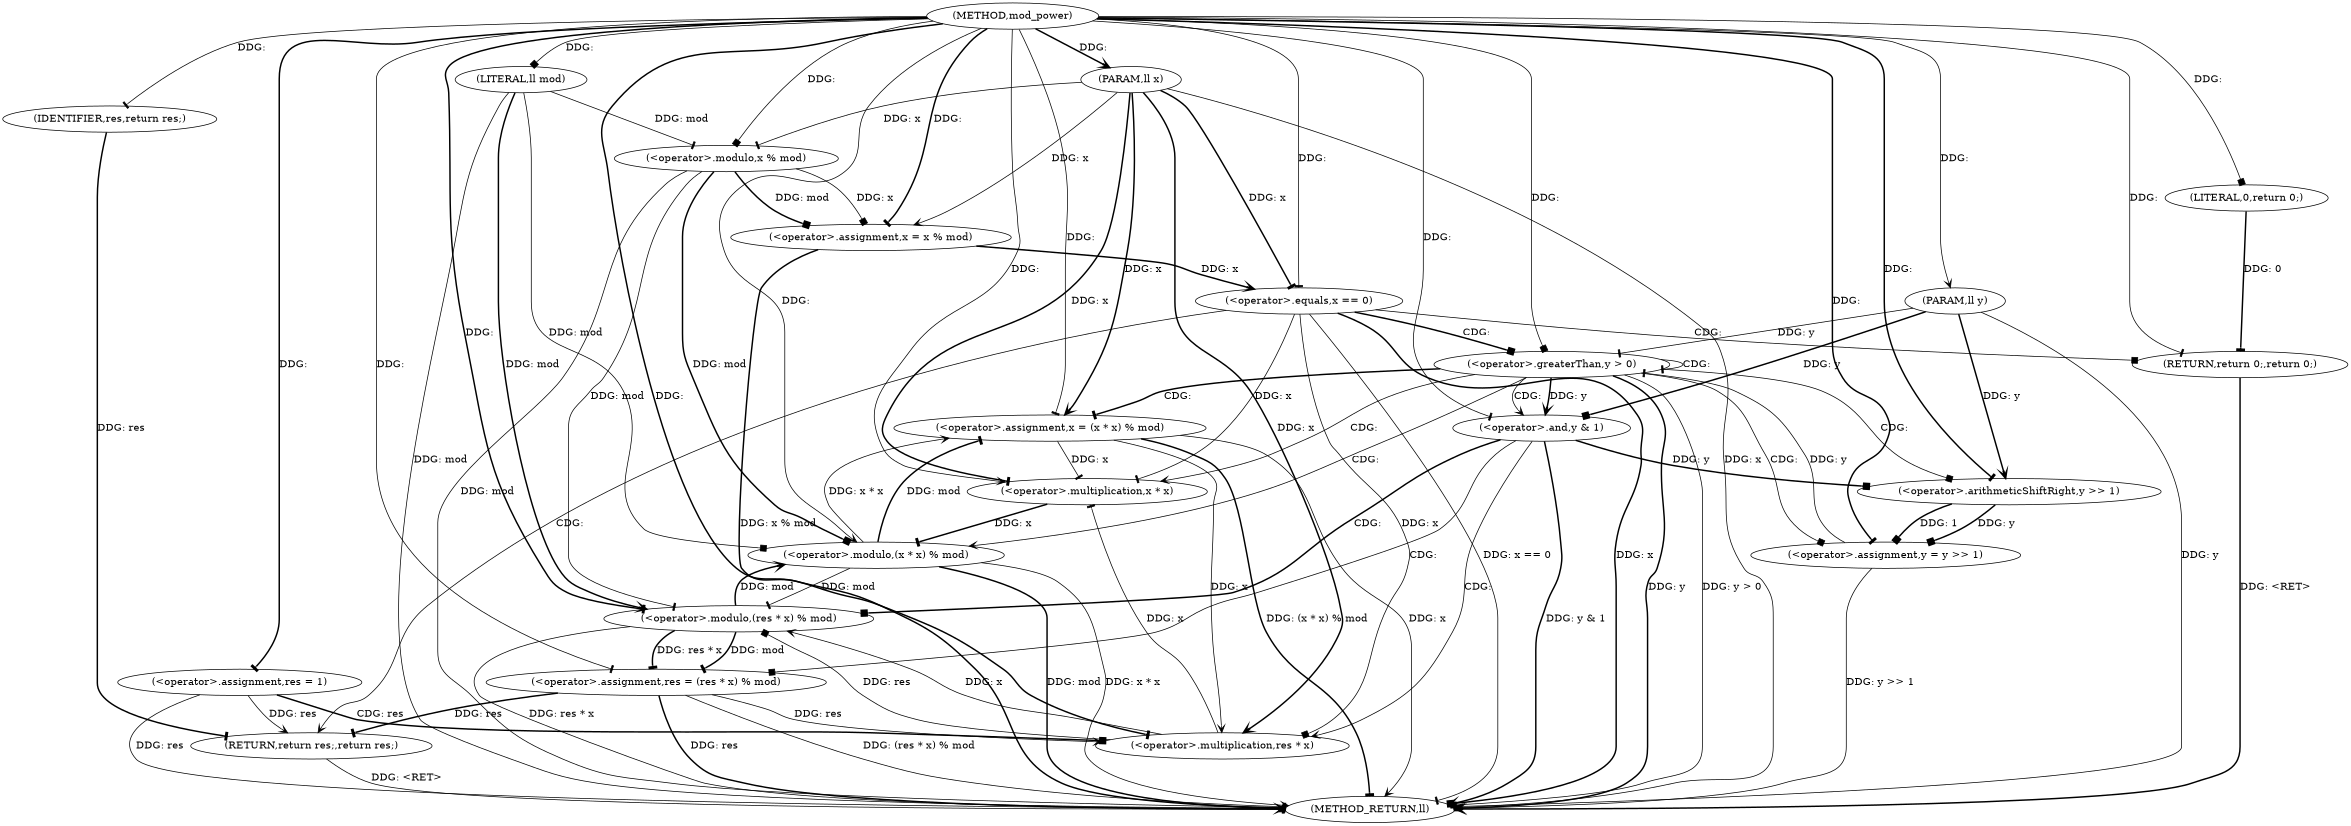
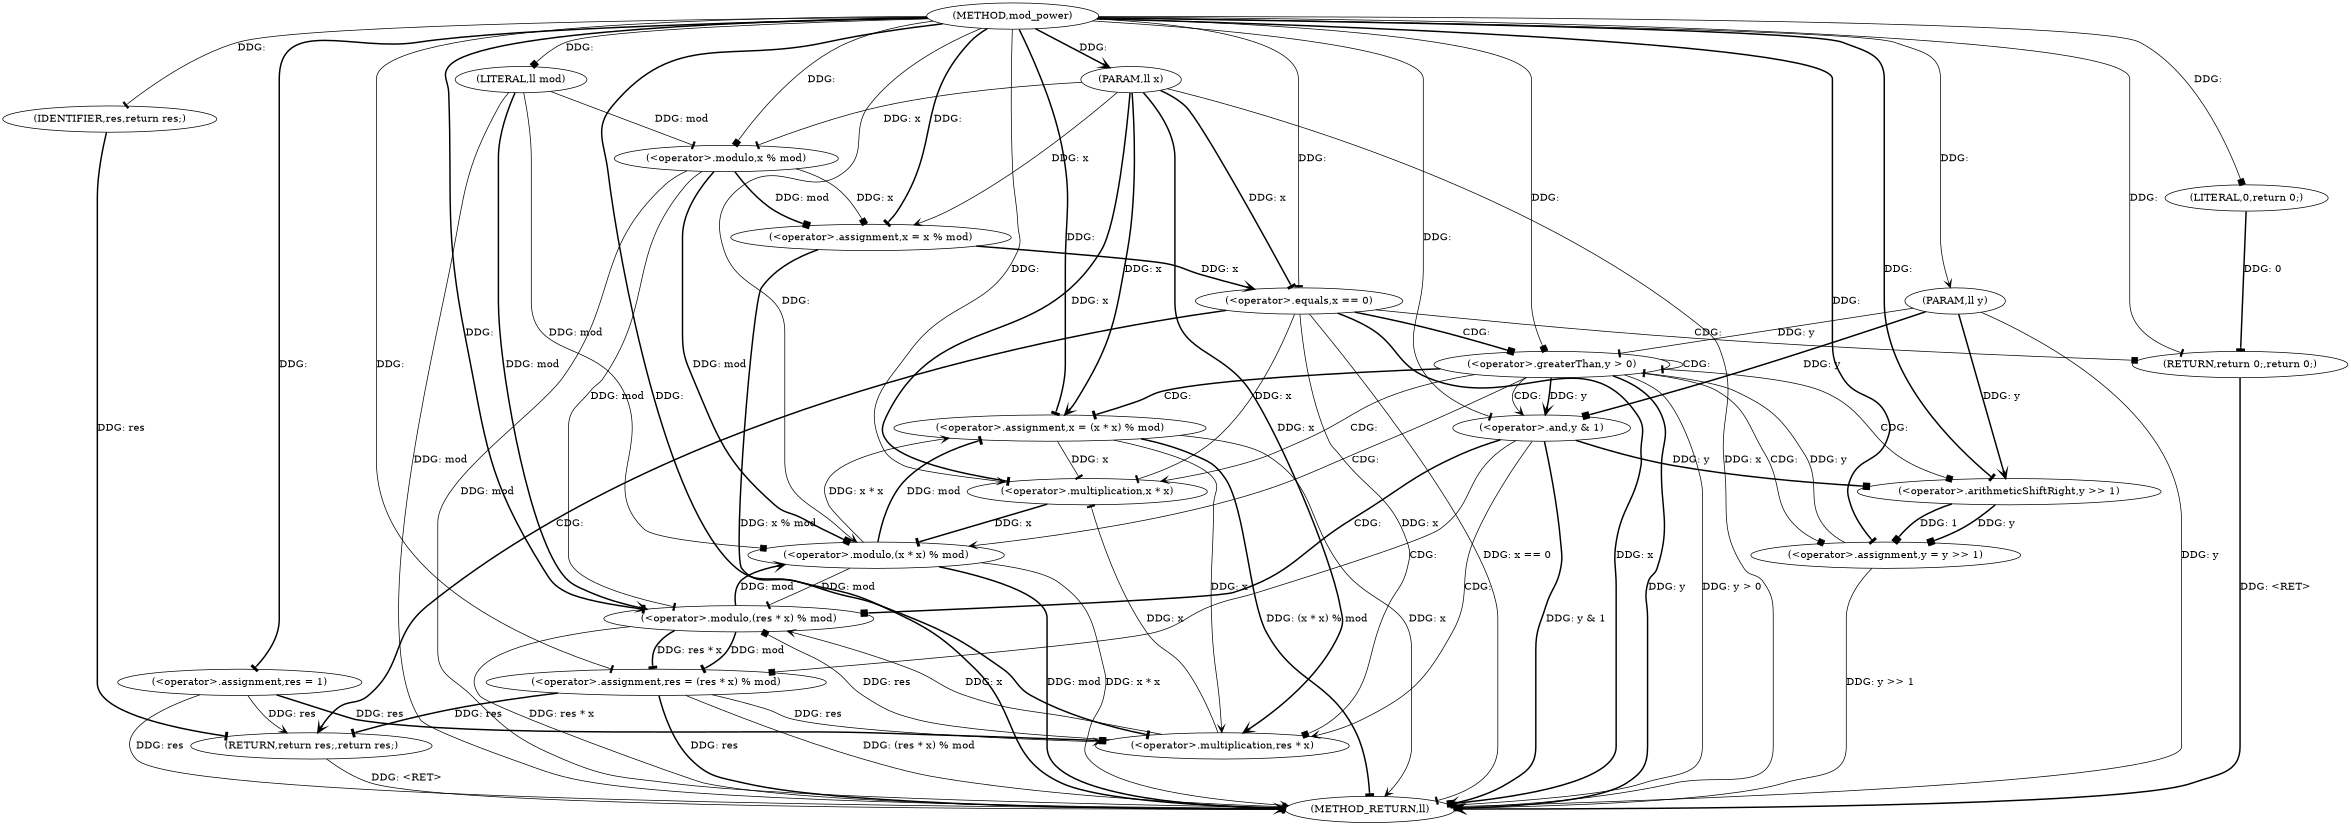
edge "(METHOD,mod_power)" -> "(<operator>.assignment,x = (x * x) % mod)": style solid -> bold
edge "(<operator>.equals,x == 0)" -> "(RETURN,return res;,return res;)": style solid -> bold
edge "(<operator>.assignment,res = 1)" -> "(<operator>.multiplication,res * x)": label "CDG: res" -> "DDG: res"
